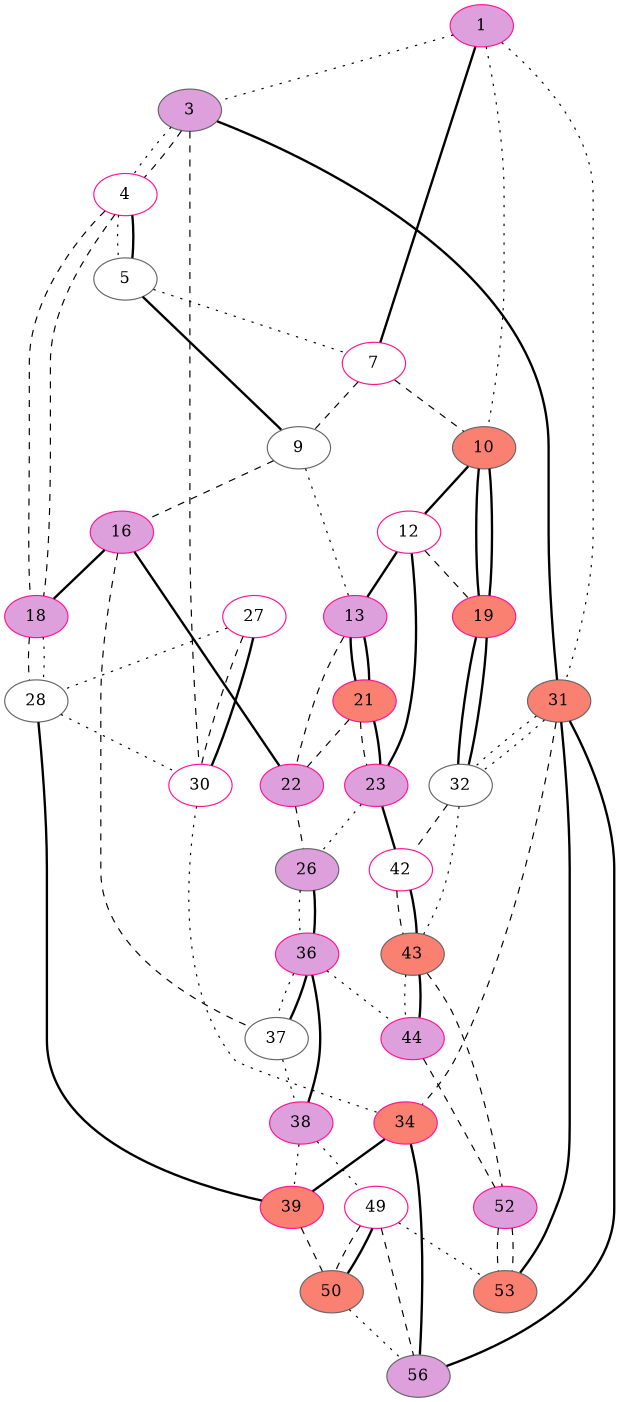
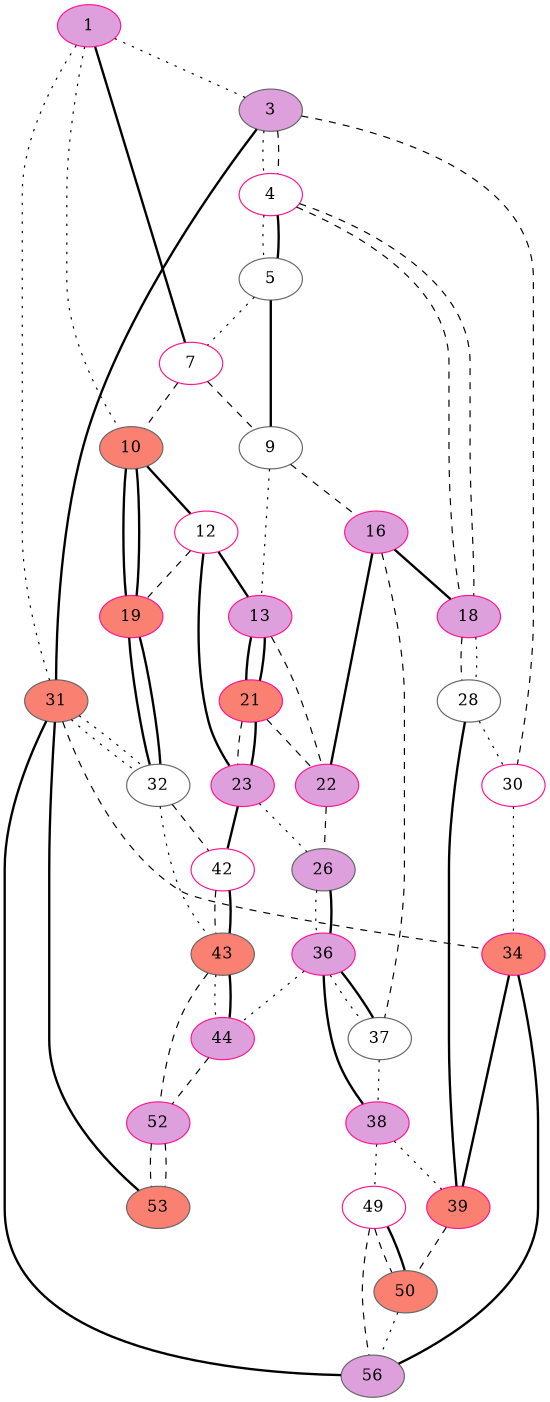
node "27": removed
edge "49" -- "53": removed
